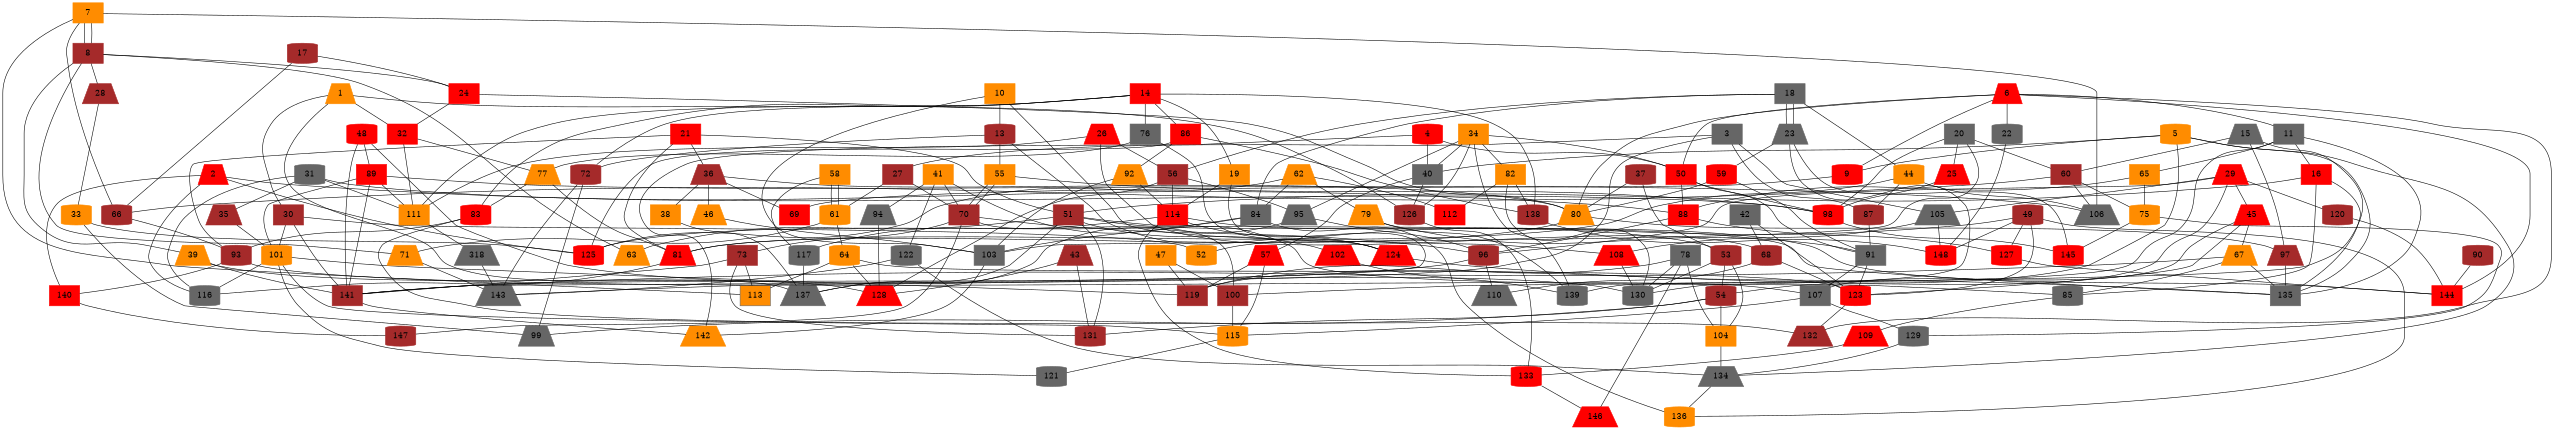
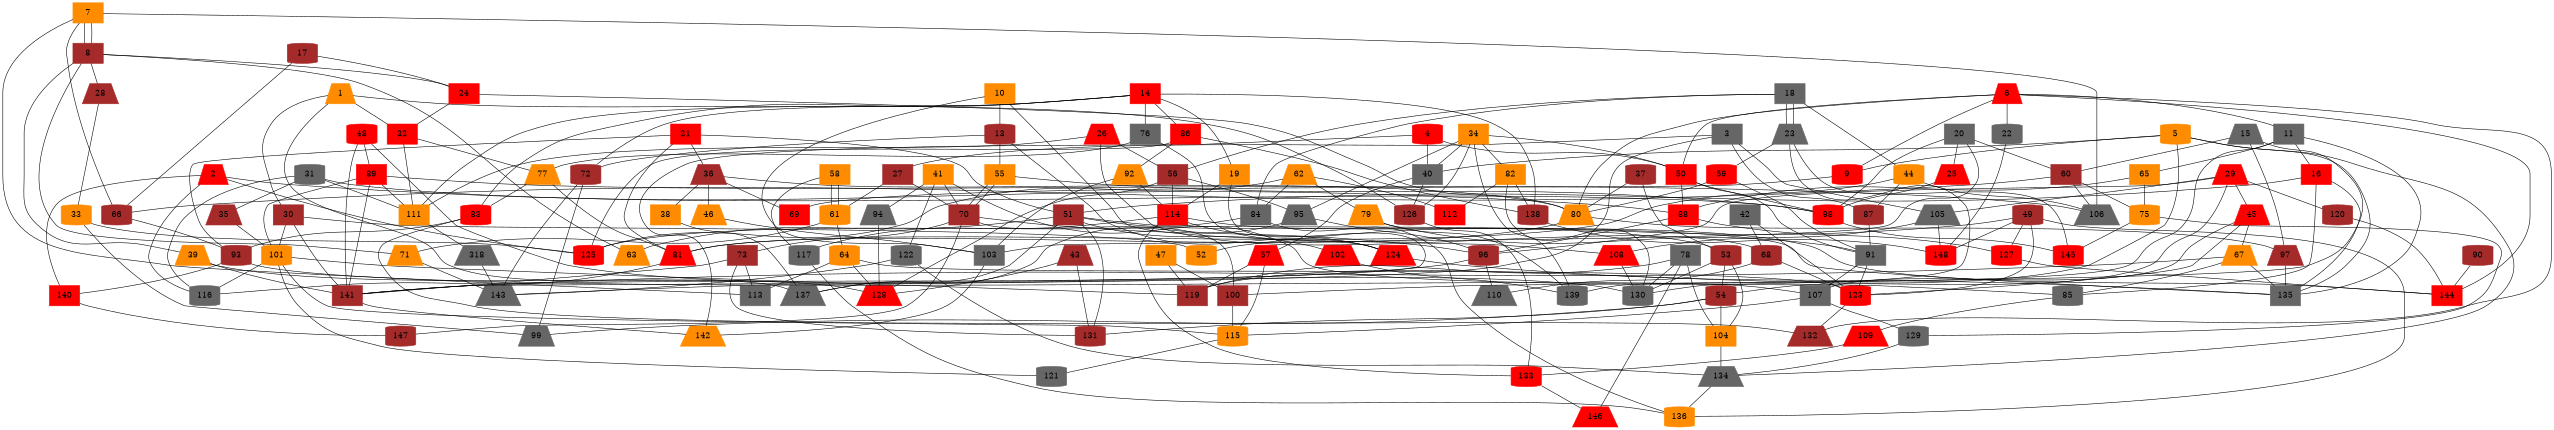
edge "84" -- "103": removed
edge "117" -- "137": now "117" -- "136"
node "113": fillcolor darkorange -> gray40
